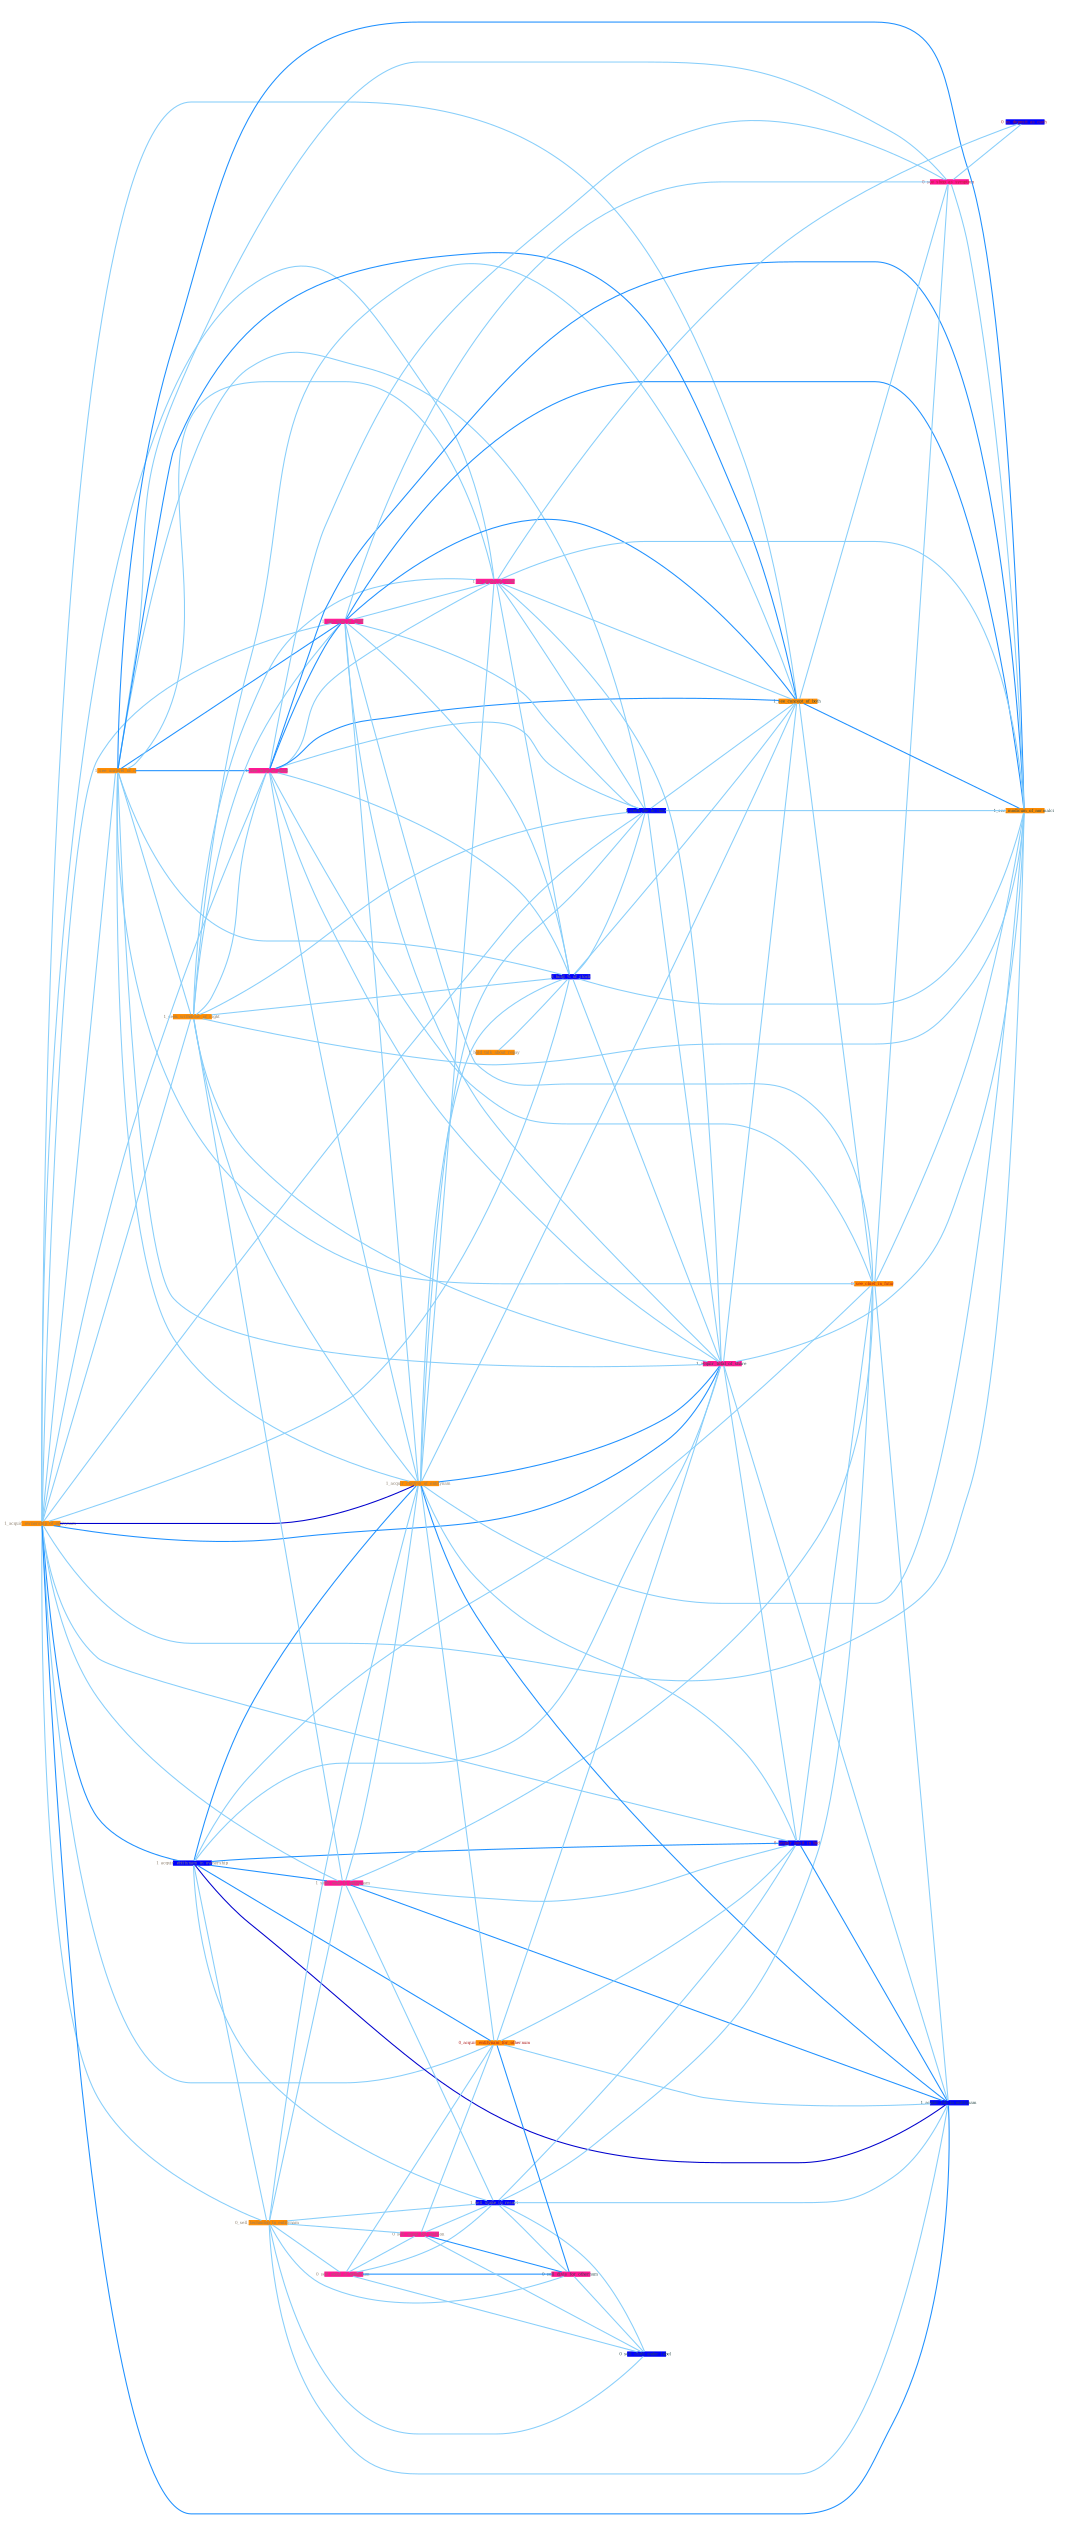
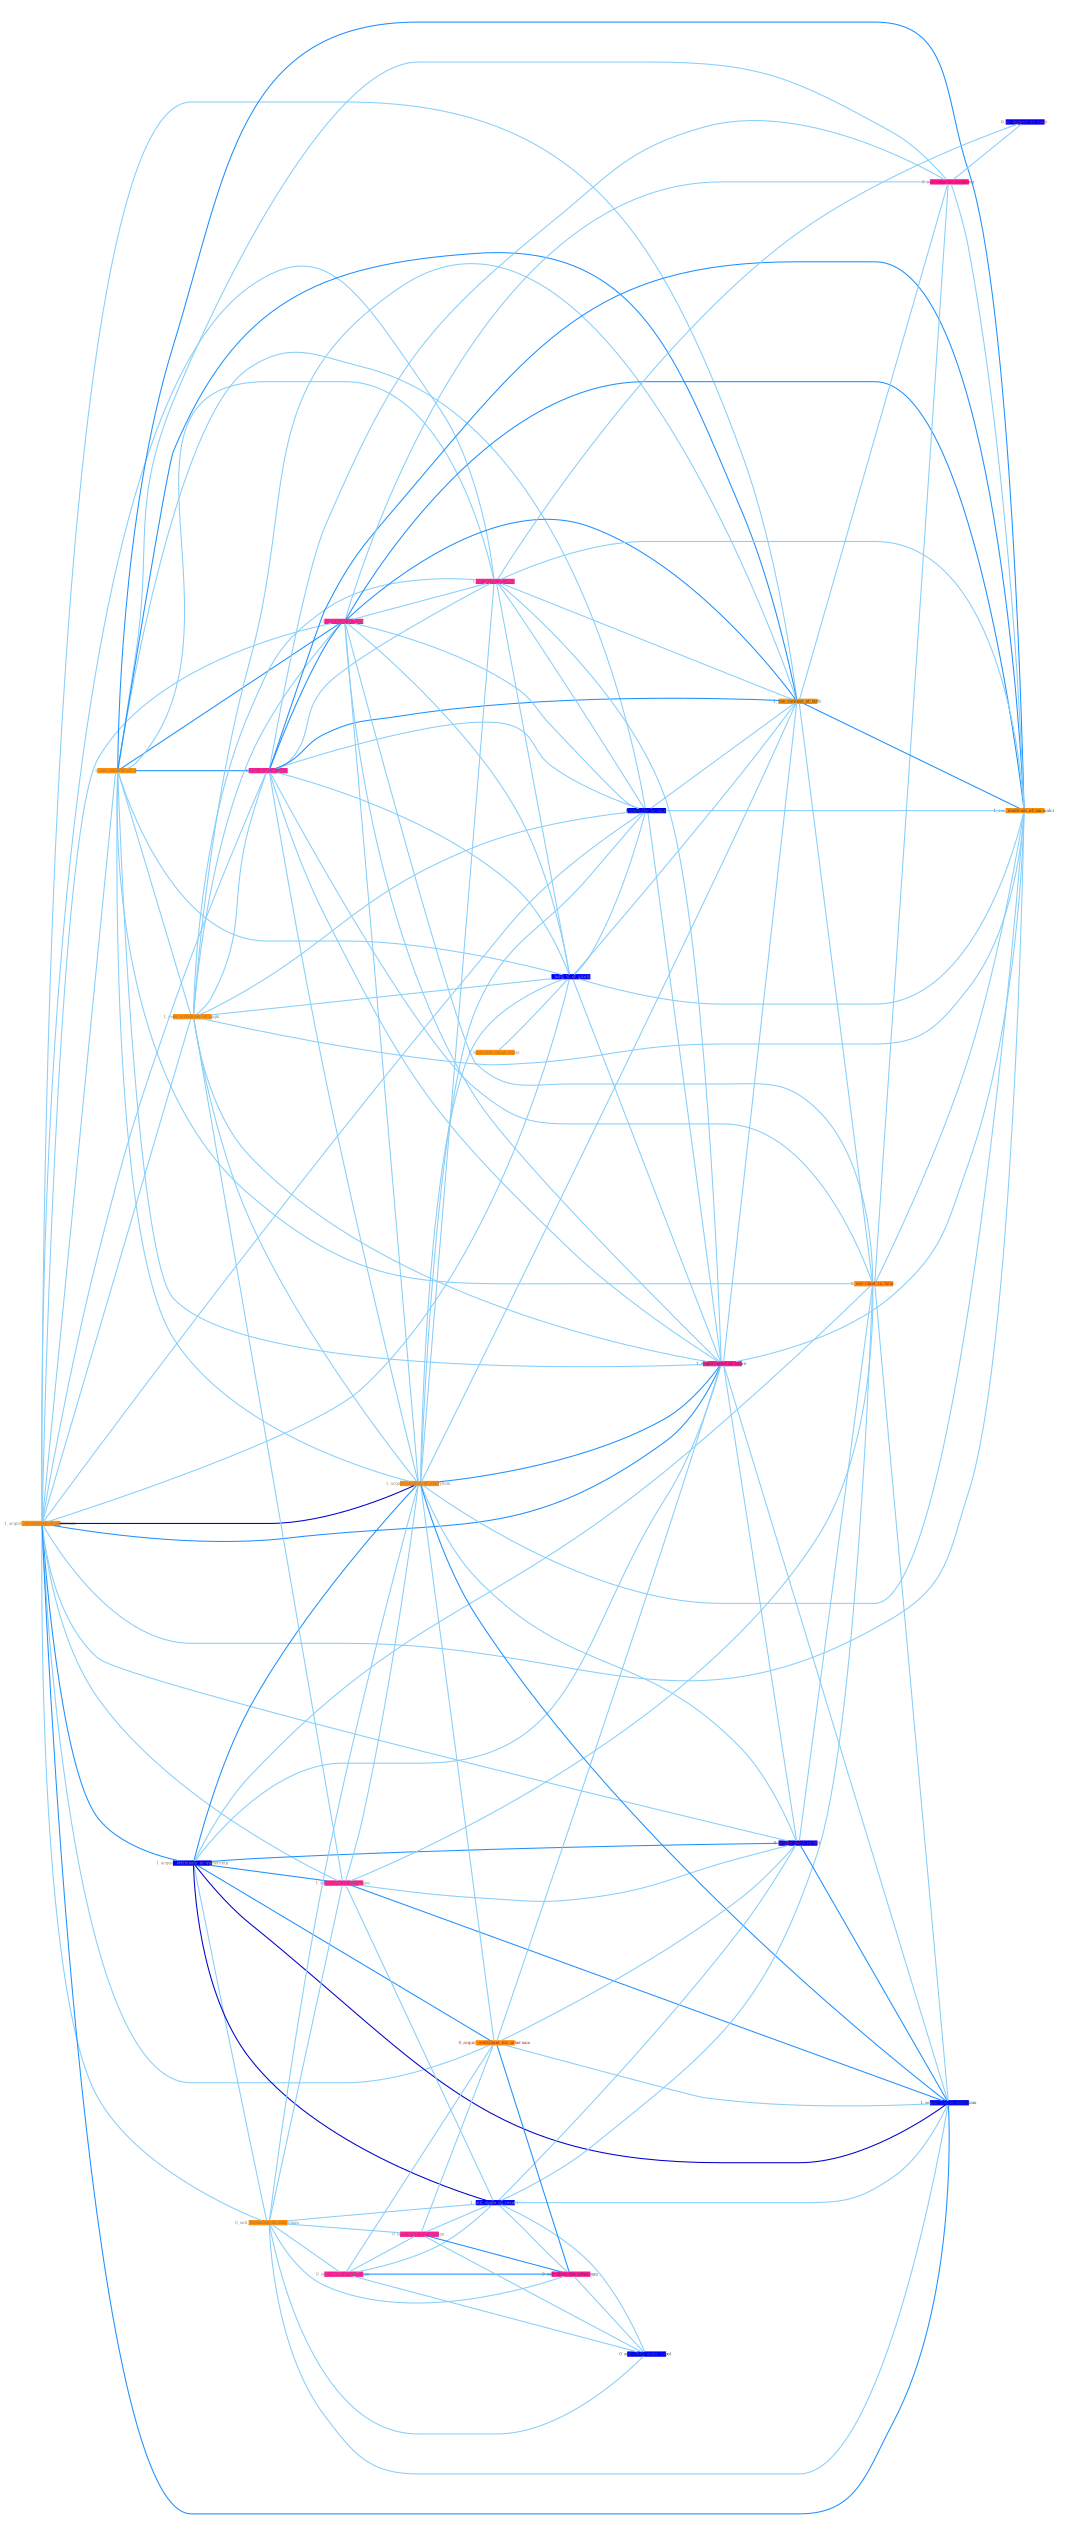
node "8_hold_%_of_stock": label "8_hold_%_of_stock" -> "1_hold_%_of_stock"
edge "1_acquir_entitynam_in_ownership" -- "1_sell_stake_in_resort": color #87cefa -> #0000cd
